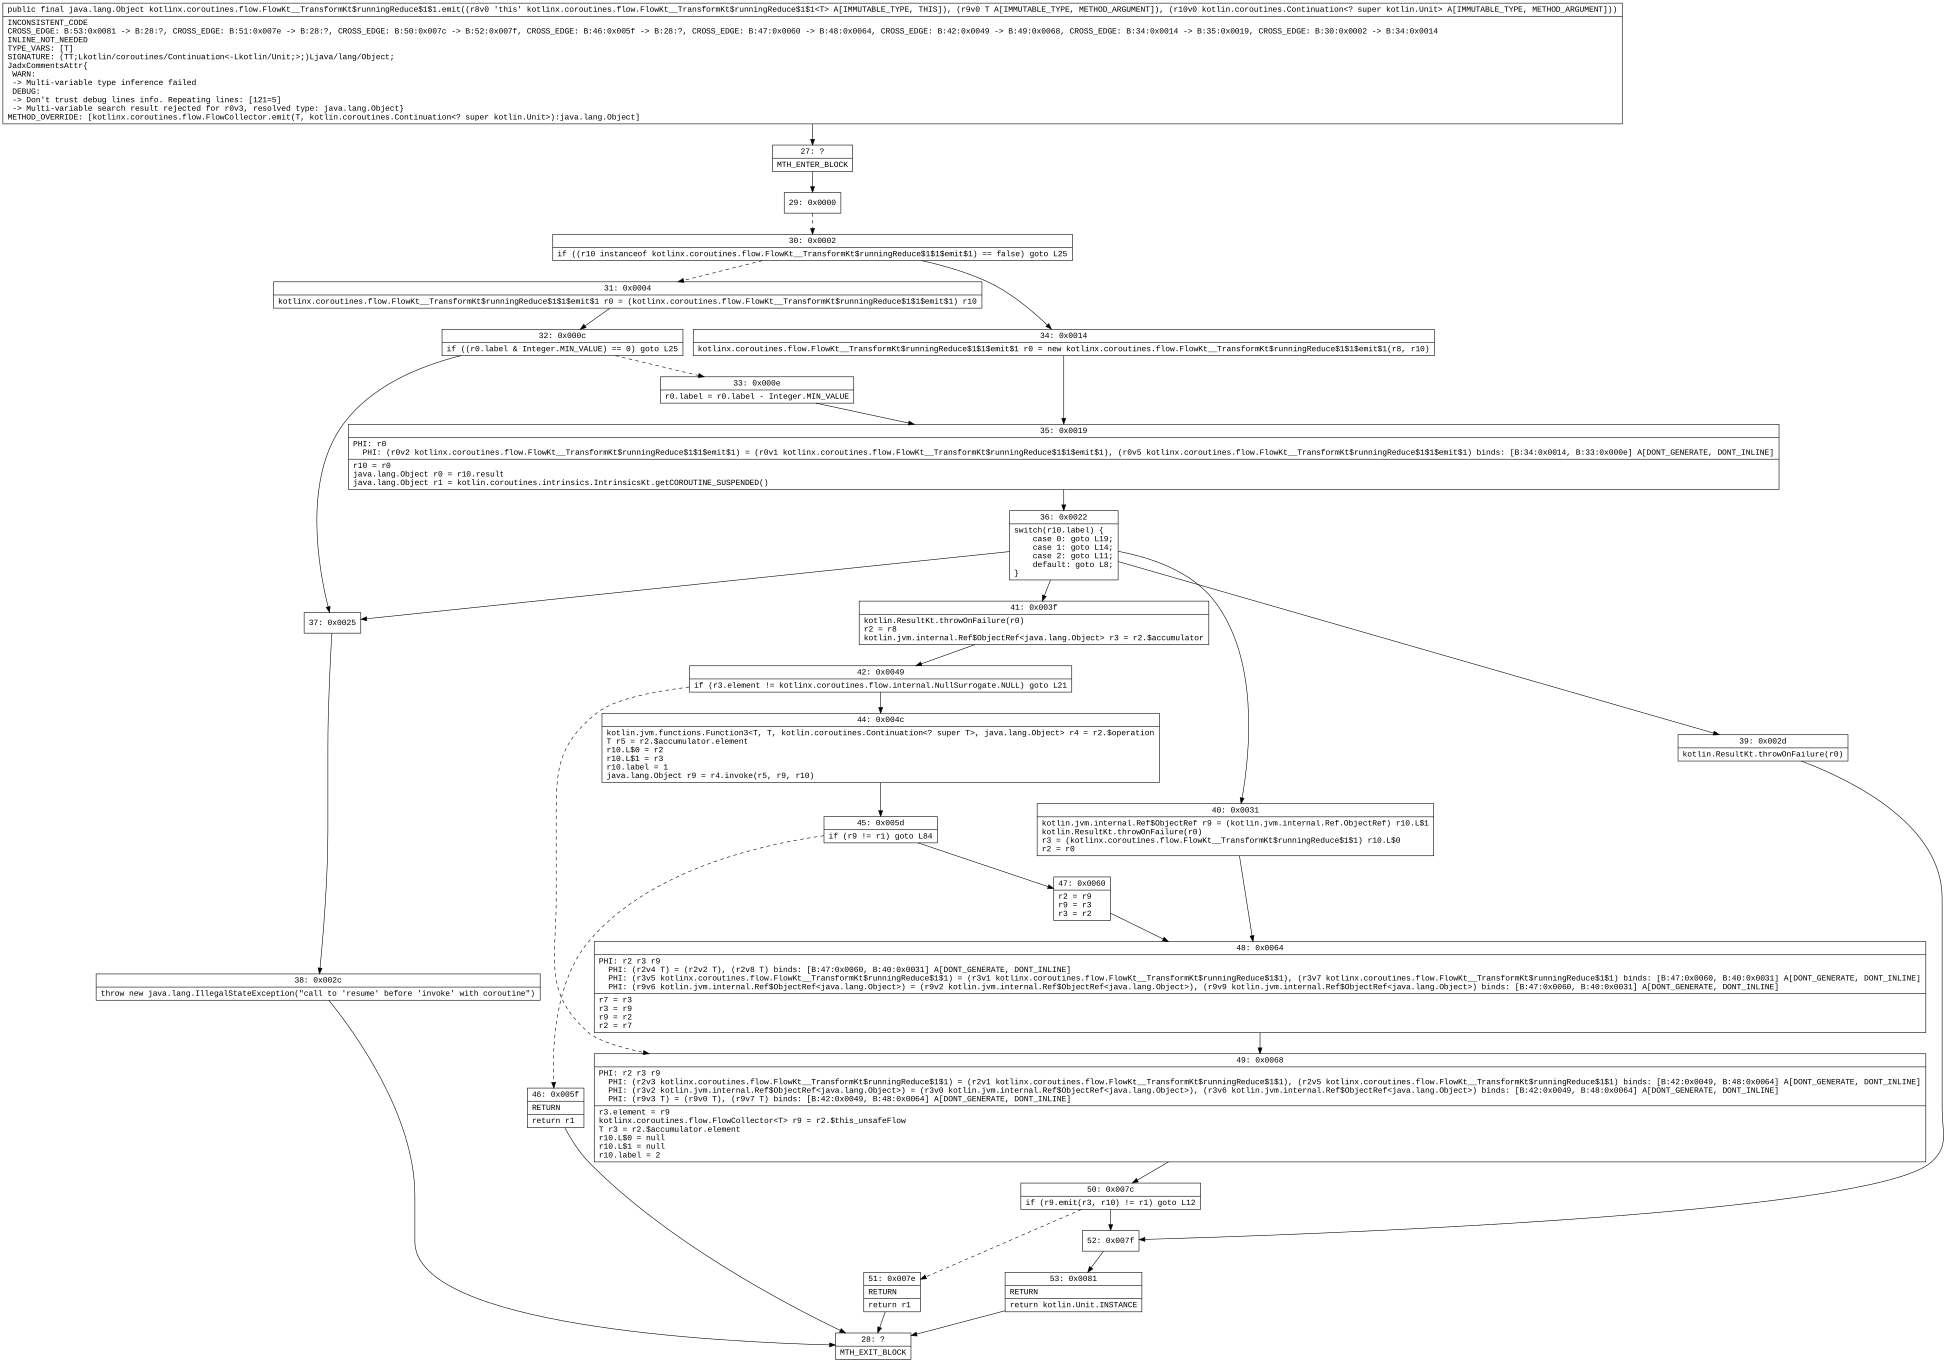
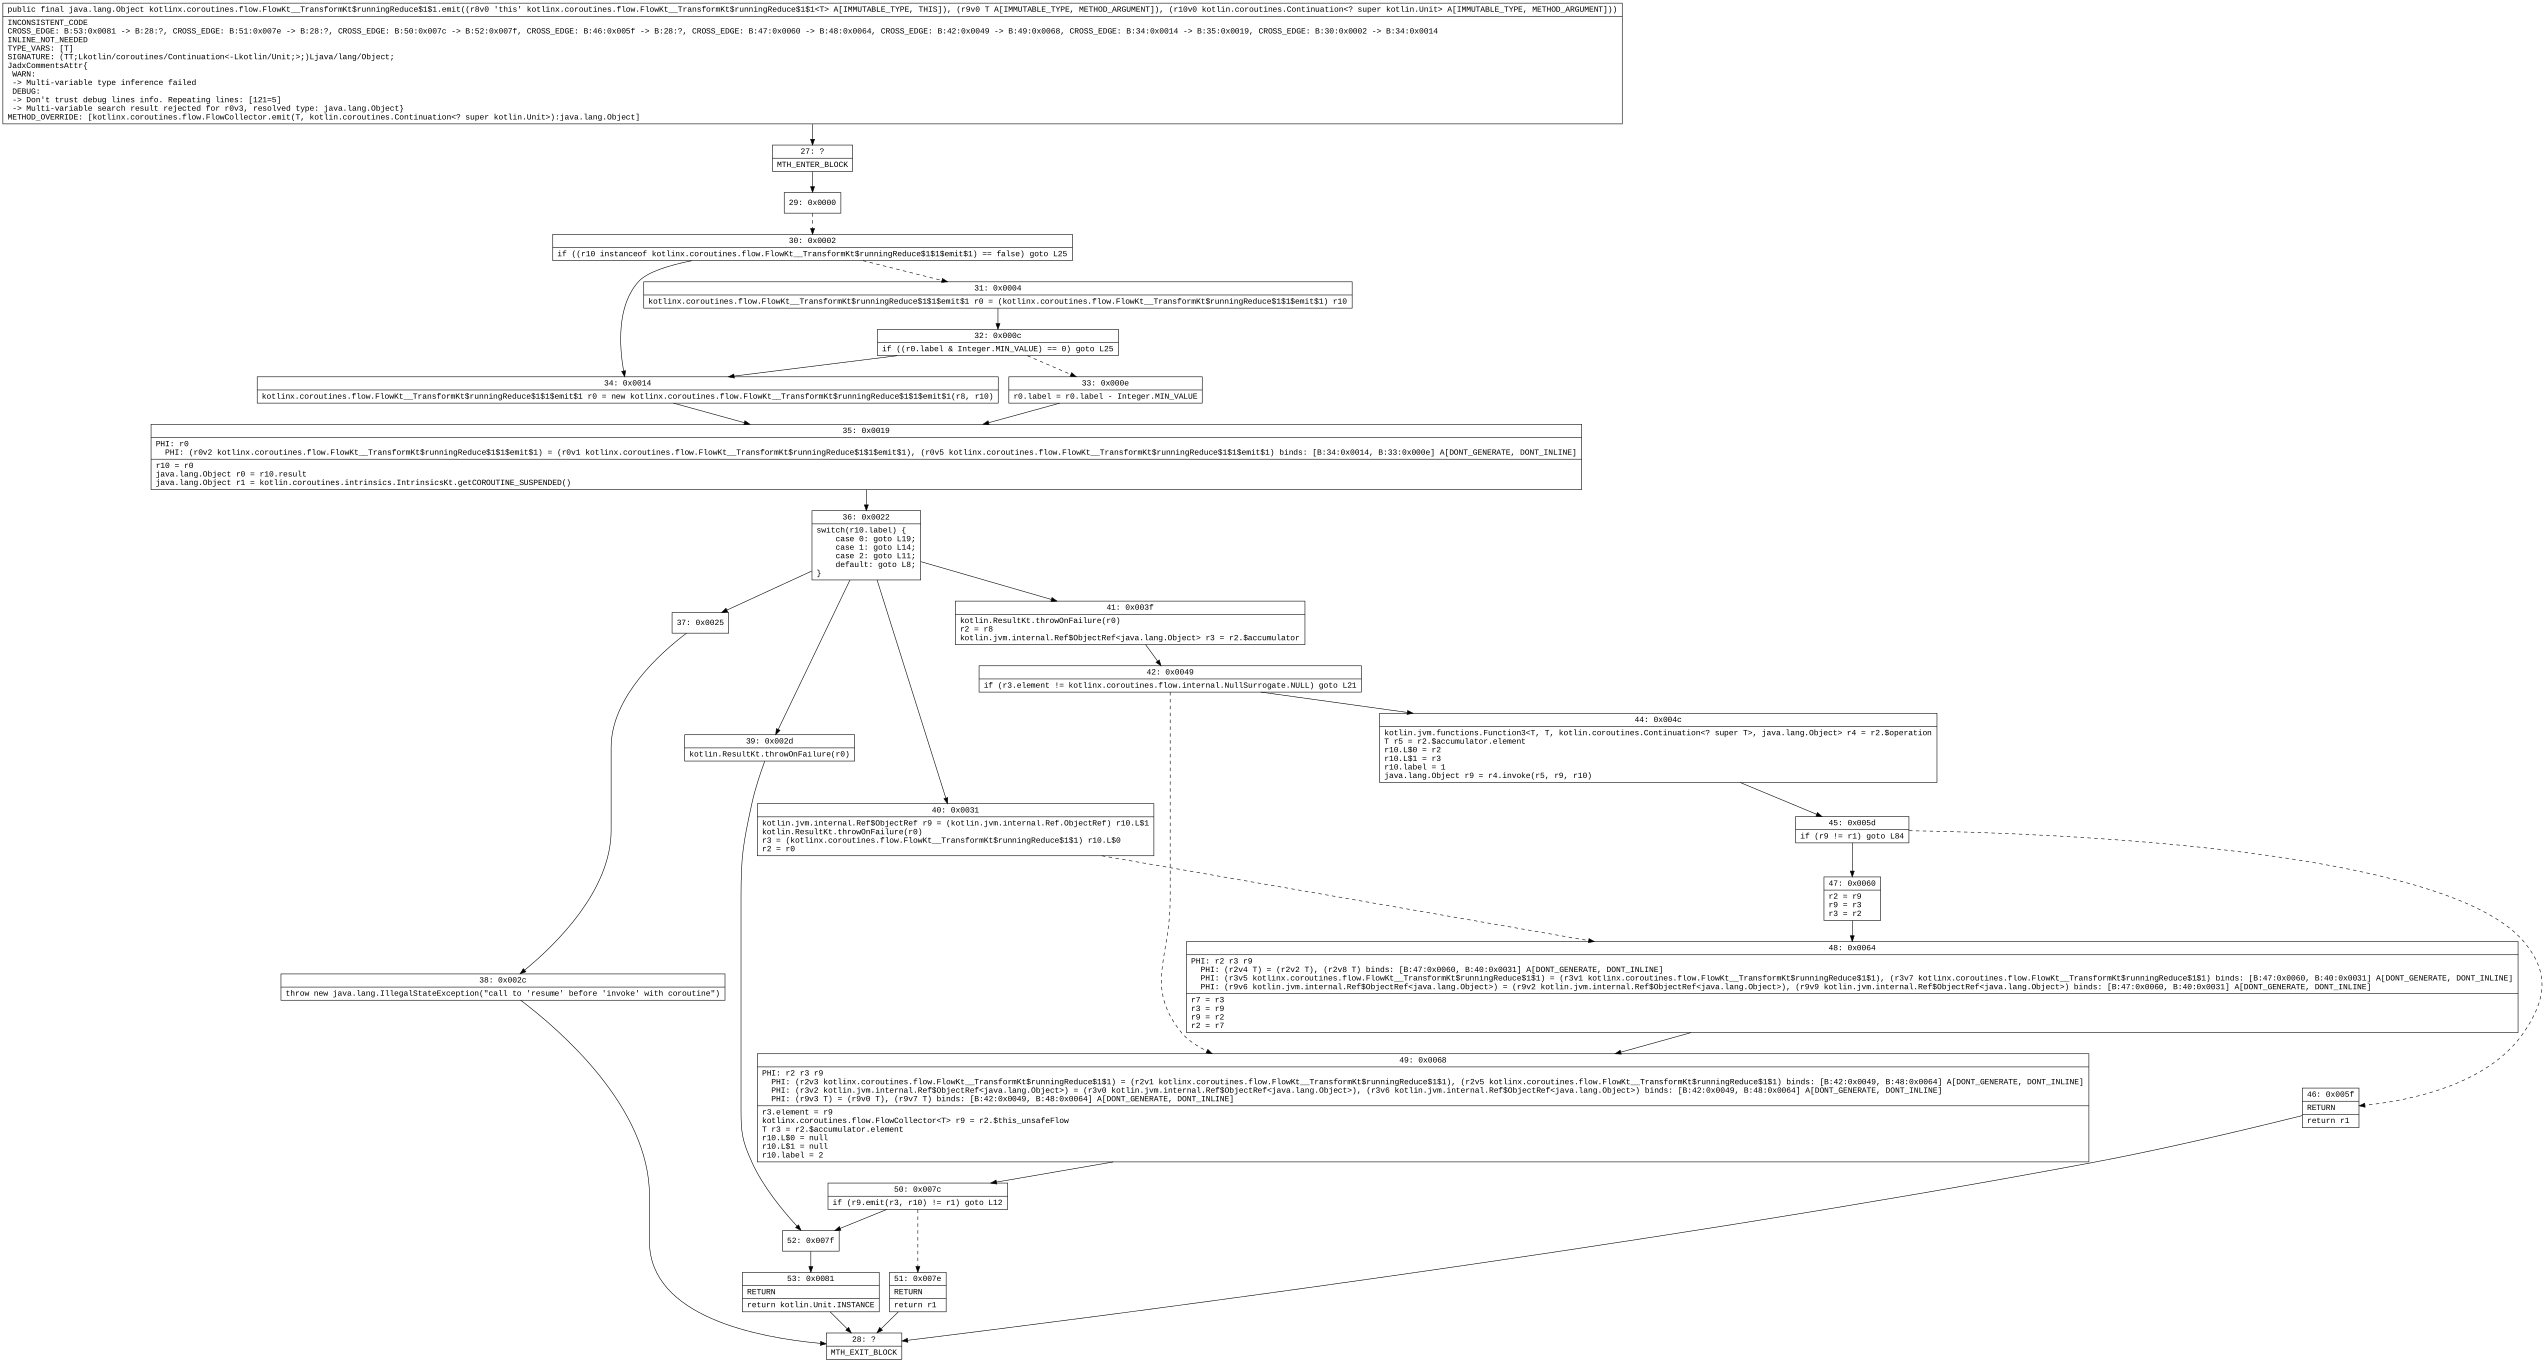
edge "32: 0x000c" -> "37: 0x0025": now "32: 0x000c" -> "34: 0x0014"
edge "40: 0x0031" -> "48: 0x0064": style solid -> dashed
